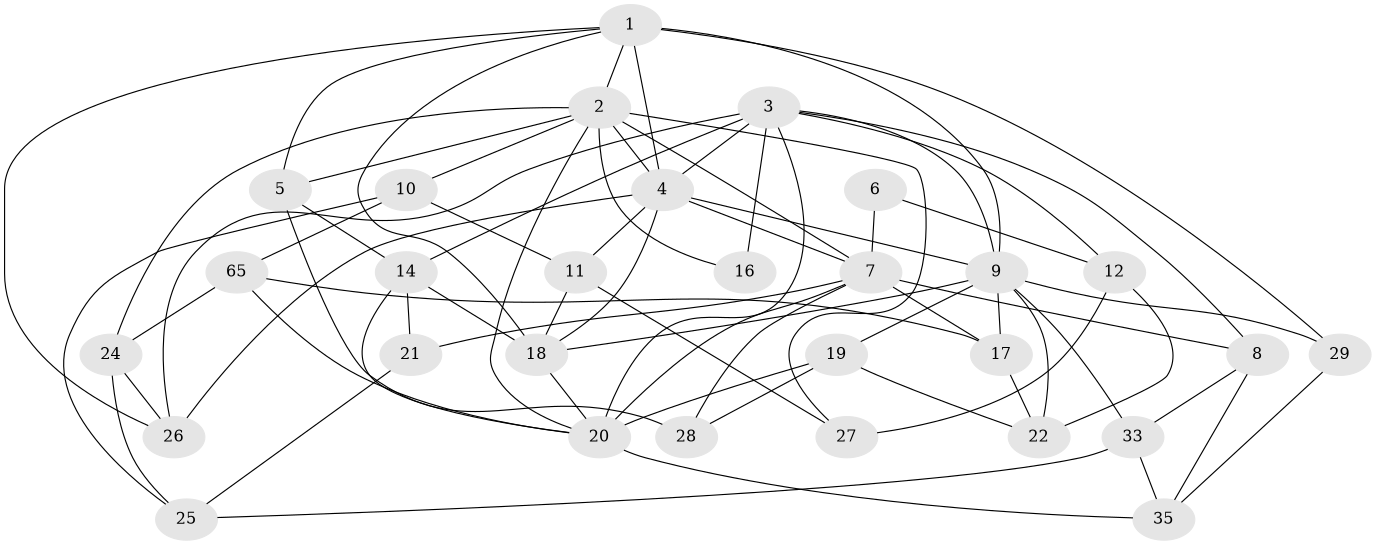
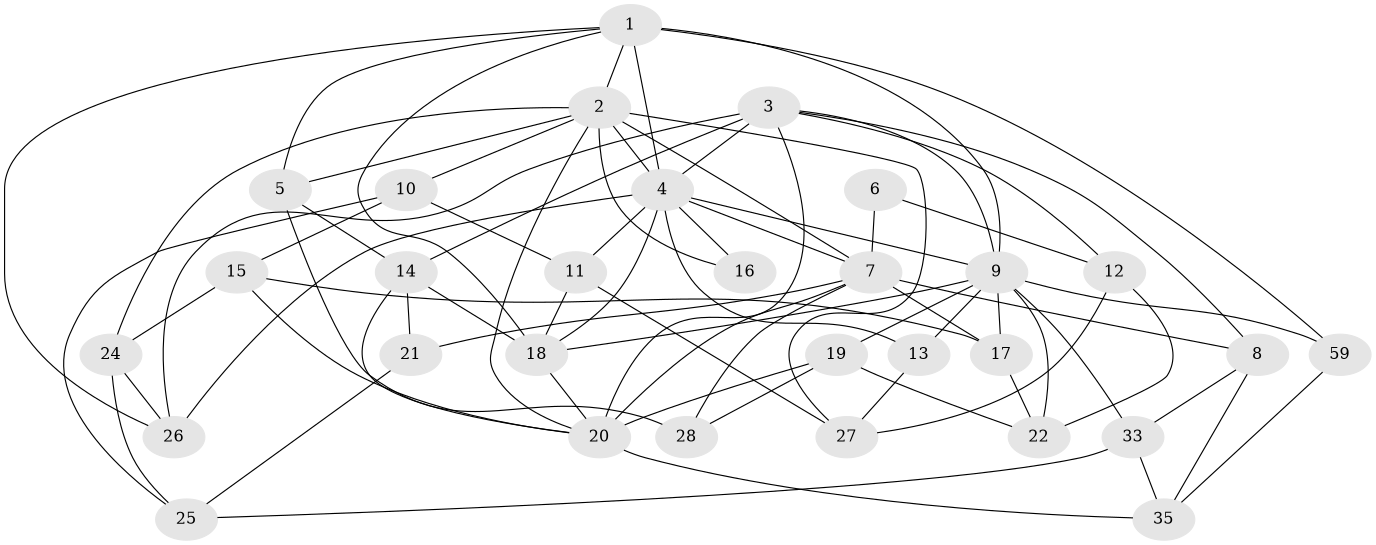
edge "3" -- "16": now "4" -- "16"
node "65": label "65" -> "15"
node "13": added
node "29": label "29" -> "59"
